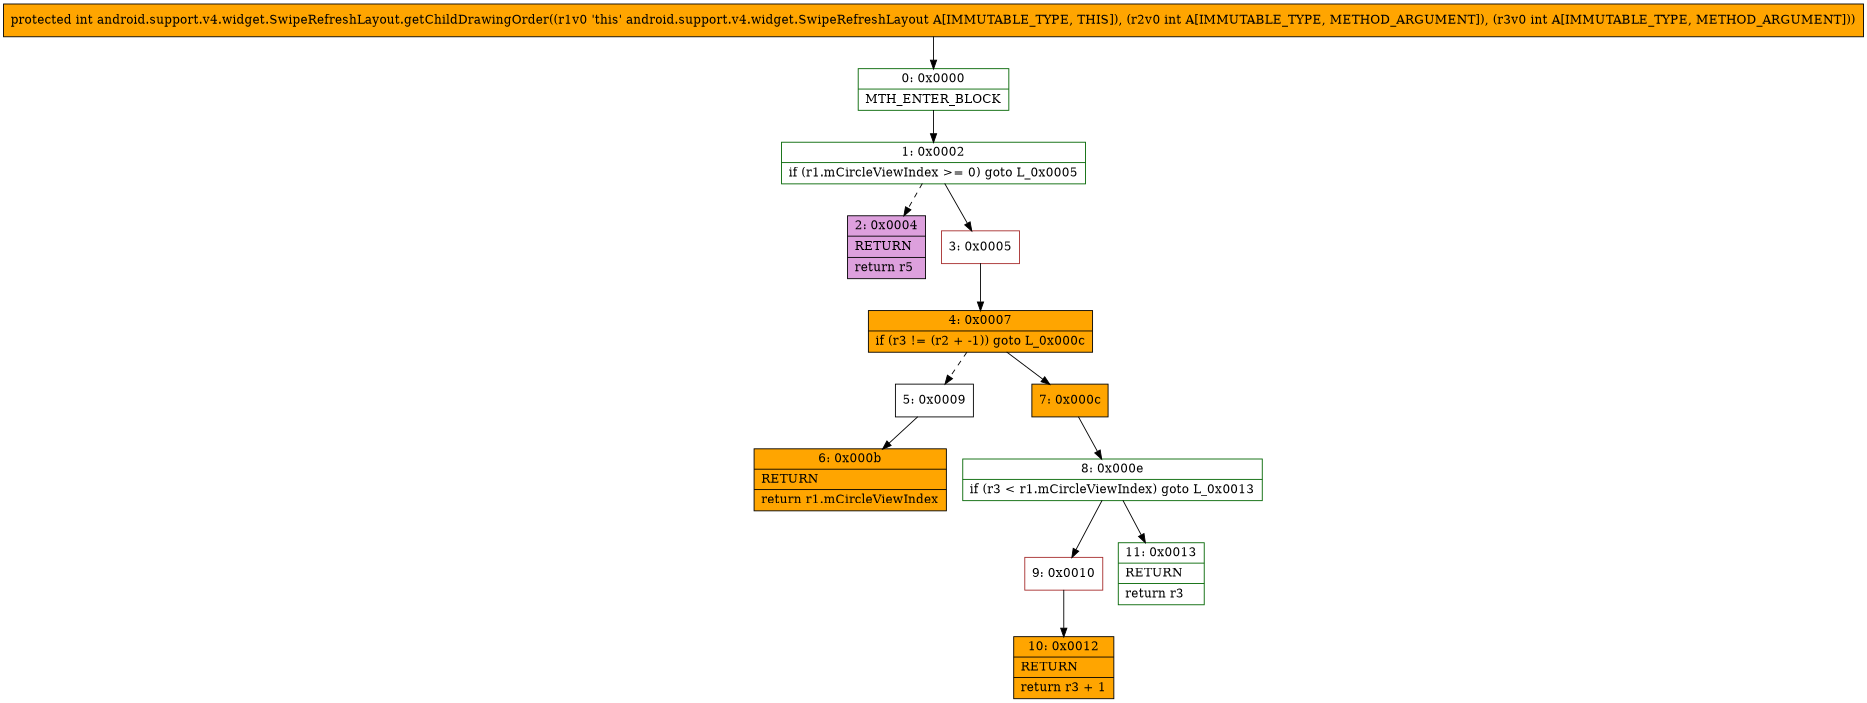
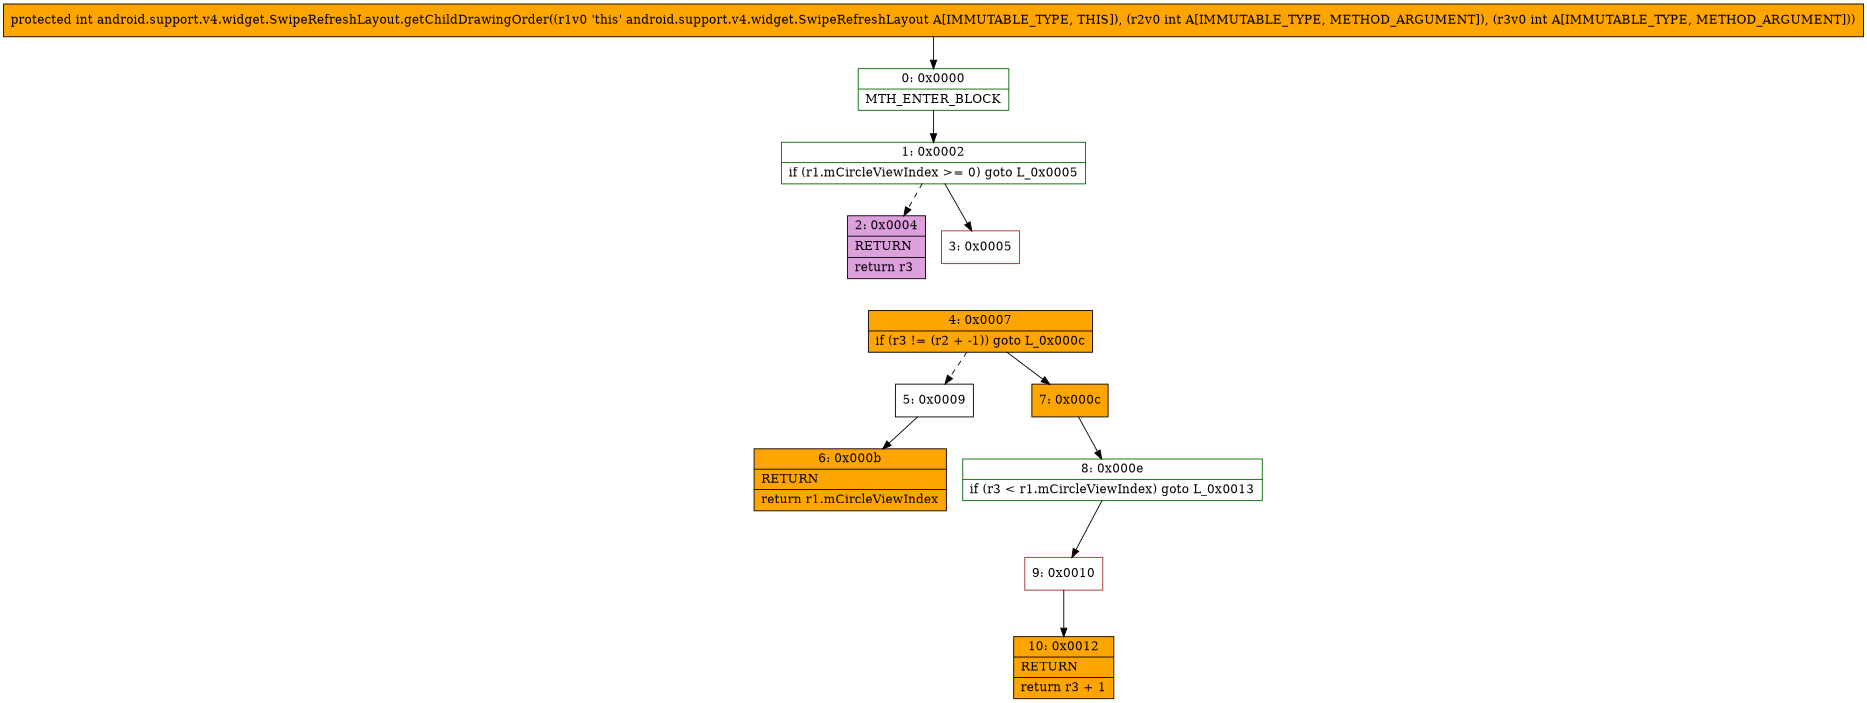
node "2: 0x0004": text "return r5" -> "return r3"
edge "3: 0x0005" -> "4: 0x0007": removed
node "11: 0x0013": removed
